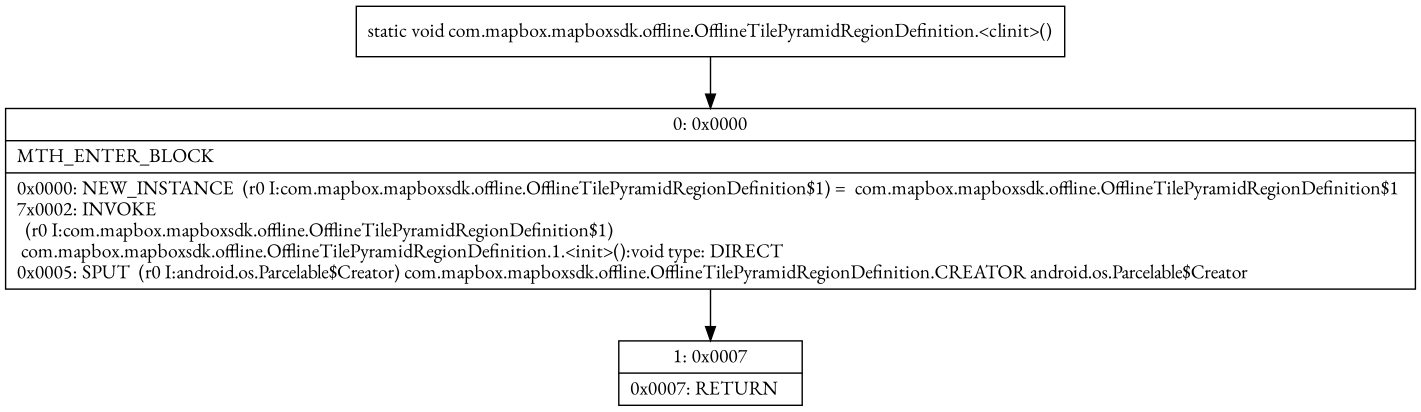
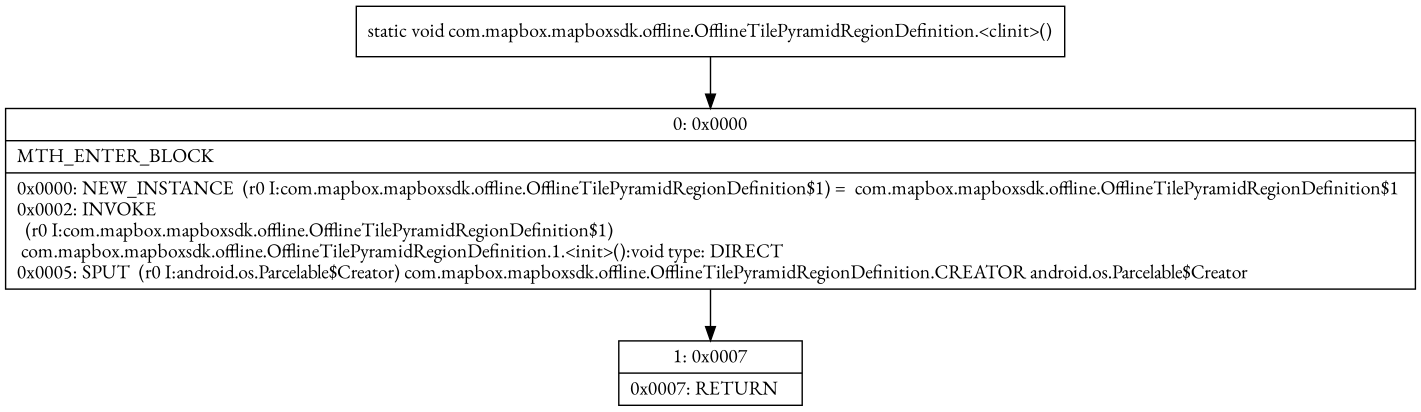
node "0: 0x0000": text "7x0002: INVOKE" -> "0x0002: INVOKE"
